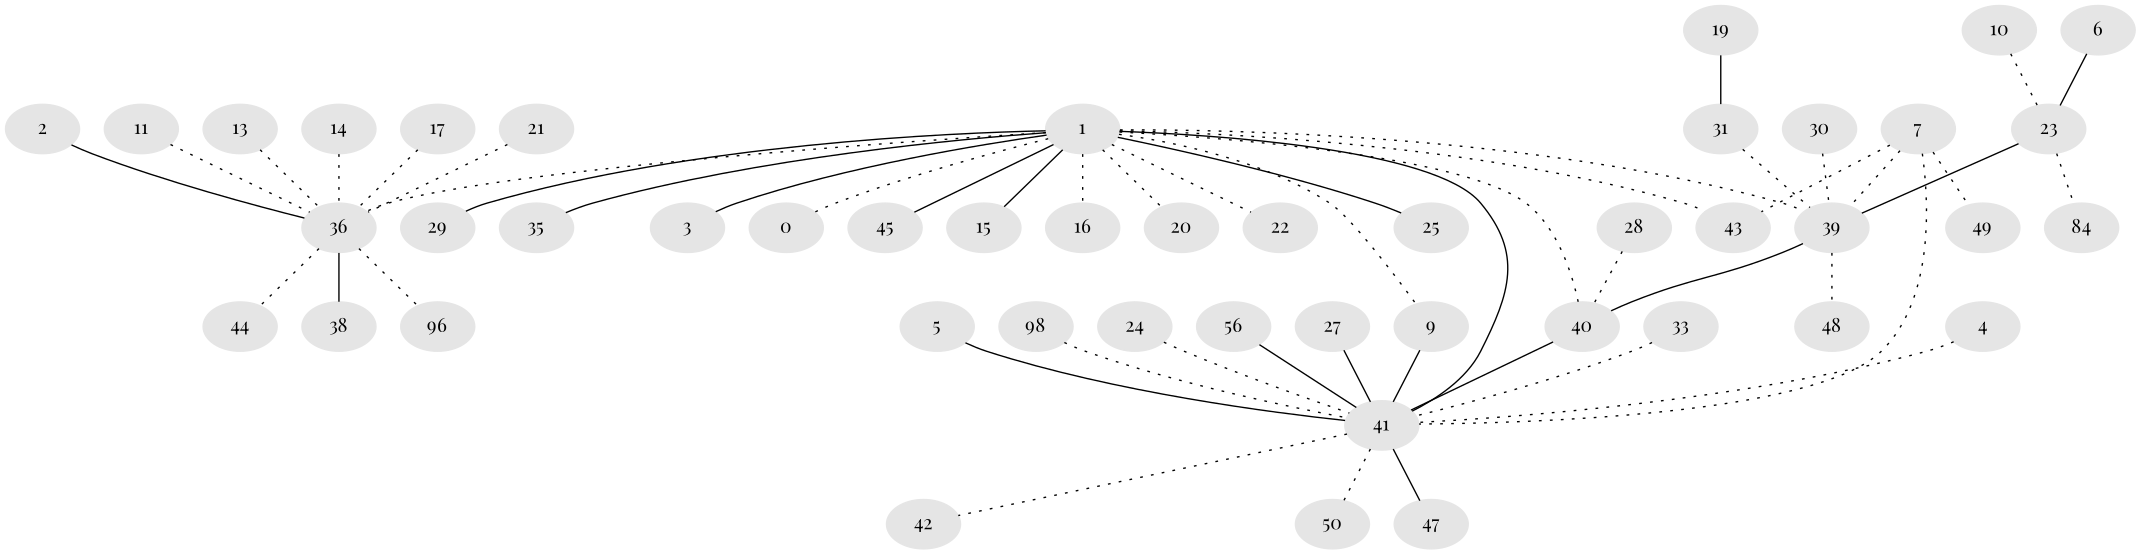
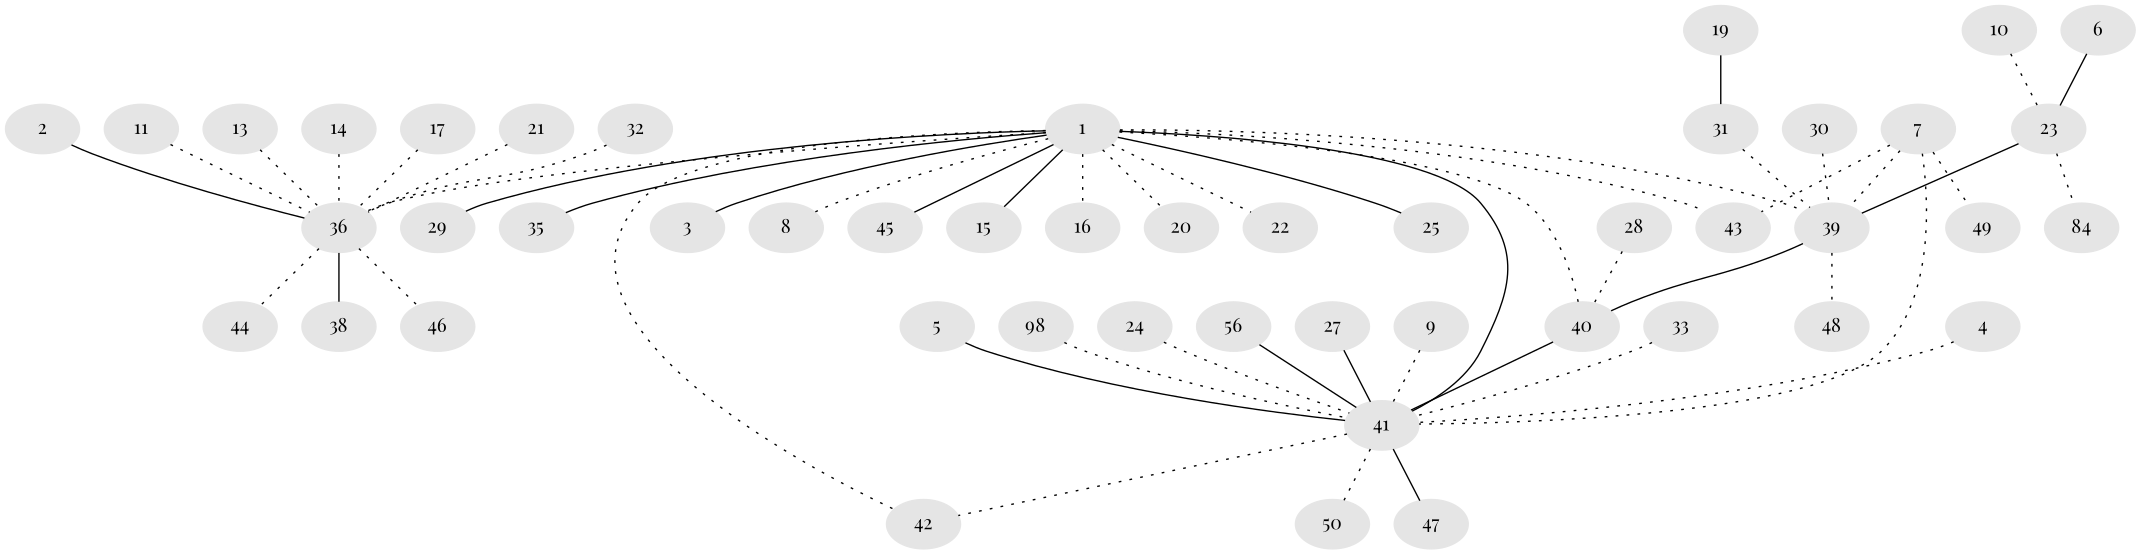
node "32": added
edge "1" -- "9": now "1" -- "42"
node "0": label "0" -> "8"
node "96": label "96" -> "46"
edge "9" -- "41": style solid -> dotted
